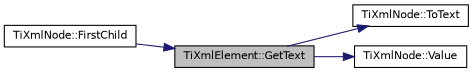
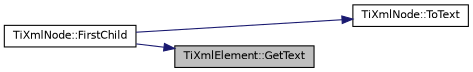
edge "TiXmlElement::GetText" -> "TiXmlNode::ToText": now "TiXmlNode::FirstChild" -> "TiXmlNode::ToText"
node "TiXmlNode::Value": removed
